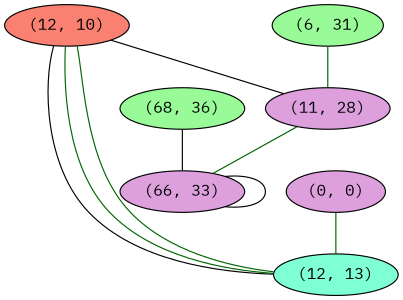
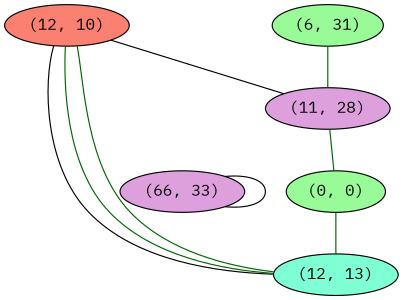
node "(68, 36)": removed
edge "(11, 28)" -- "(66, 33)": now "(11, 28)" -- "(0, 0)"
node "(0, 0)": fillcolor plum -> palegreen
